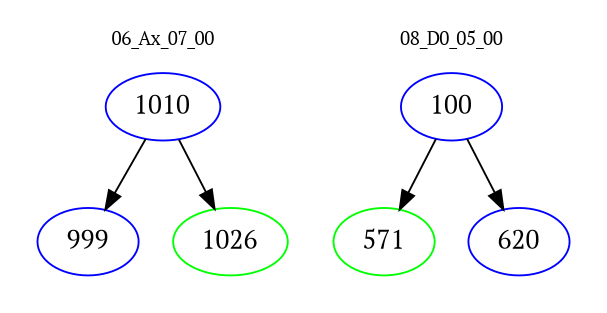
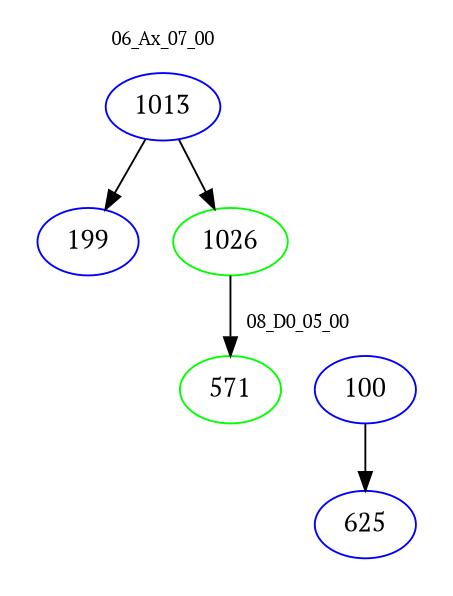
node "1010": label "1010" -> "1013"
edge "100" -> "571": now "1026" -> "571"
node "999": label "999" -> "199"
node "620": label "620" -> "625"
